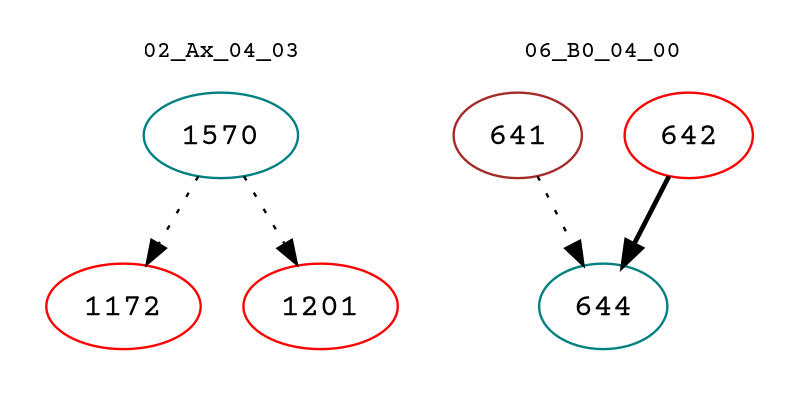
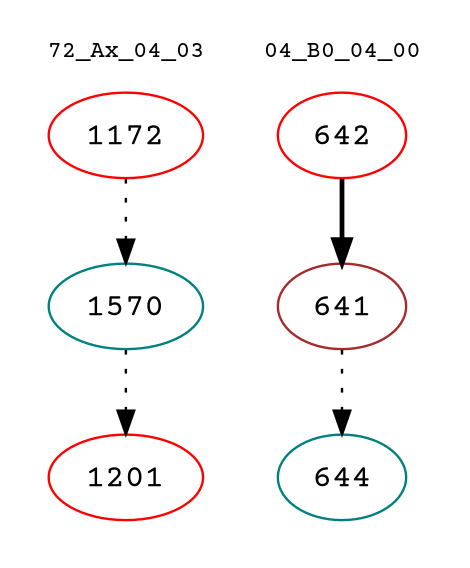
cluster "02_Ax_04_03": label "02_Ax_04_03" -> "72_Ax_04_03"
cluster "06_B0_04_00": label "06_B0_04_00" -> "04_B0_04_00"
edge "1570" -> "1172": reversed
edge "642" -> "644": now "642" -> "641"
